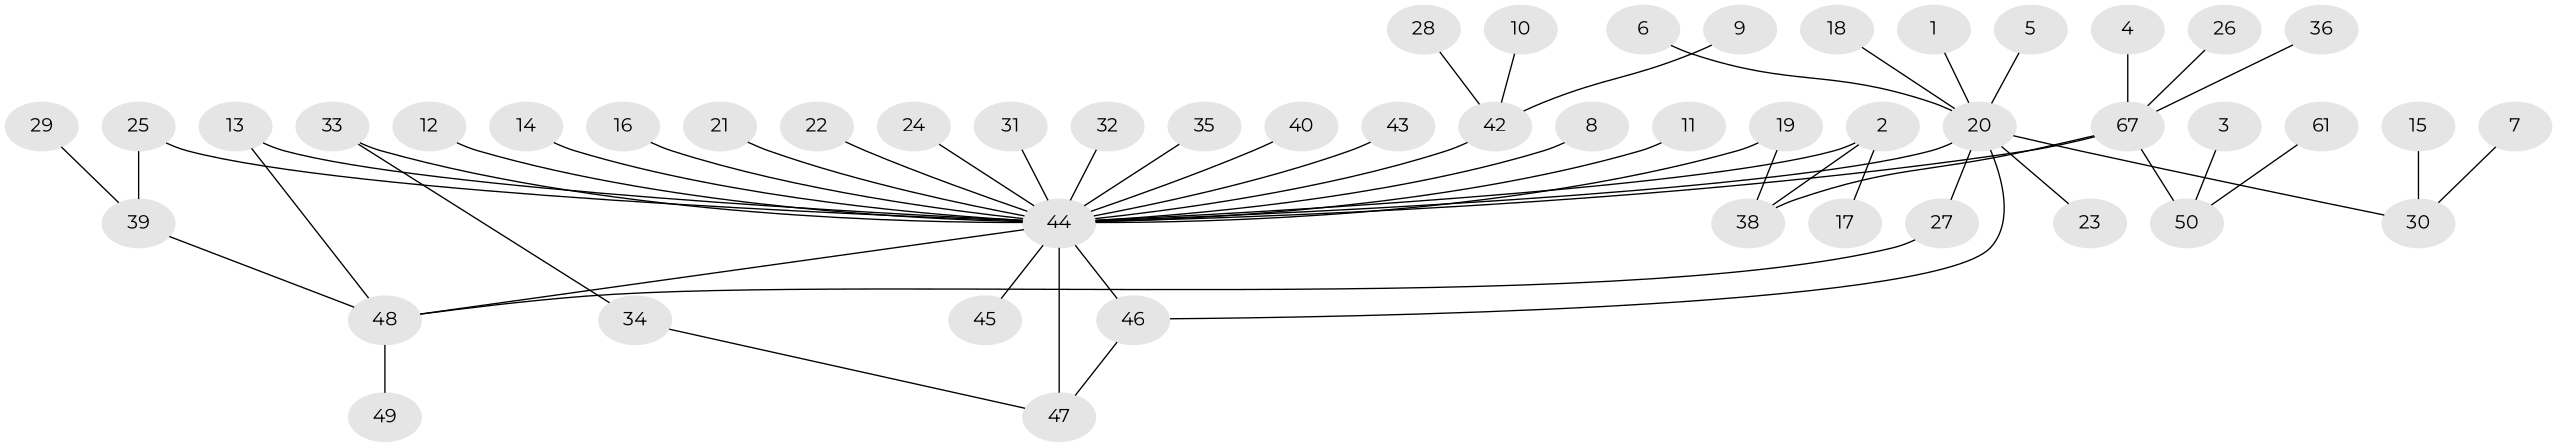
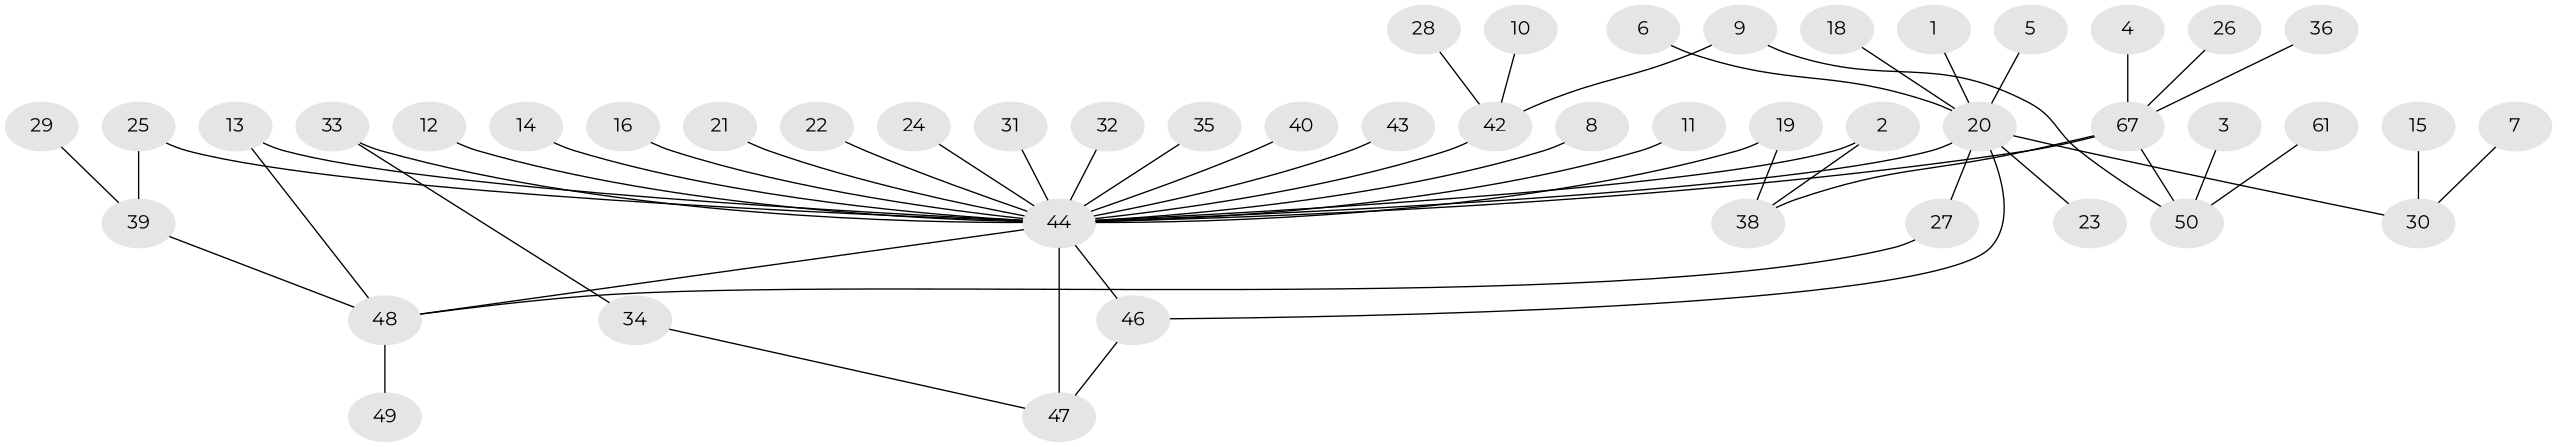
edge "9" -- "50": added
node "17": removed
node "45": removed
